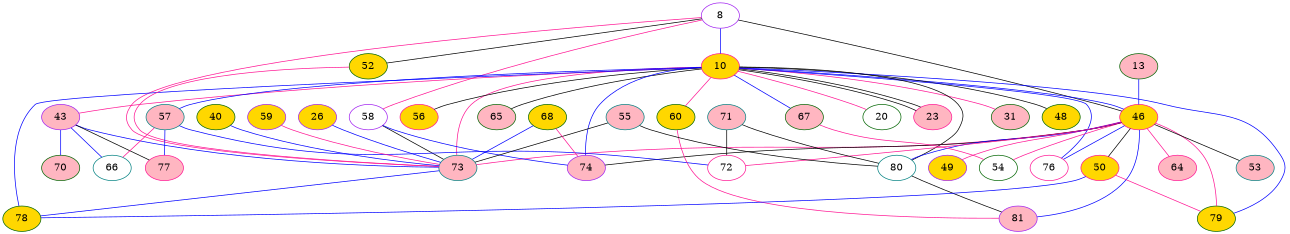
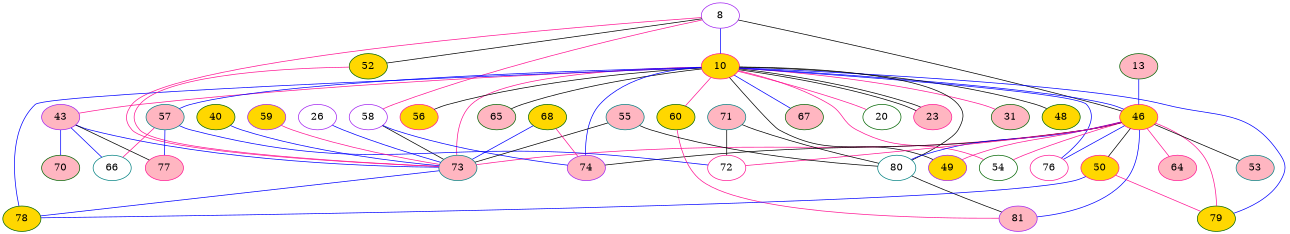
node "26": fillcolor gold -> white
edge "10" -- "49": added
edge "67" -- "54": now "10" -- "54"
